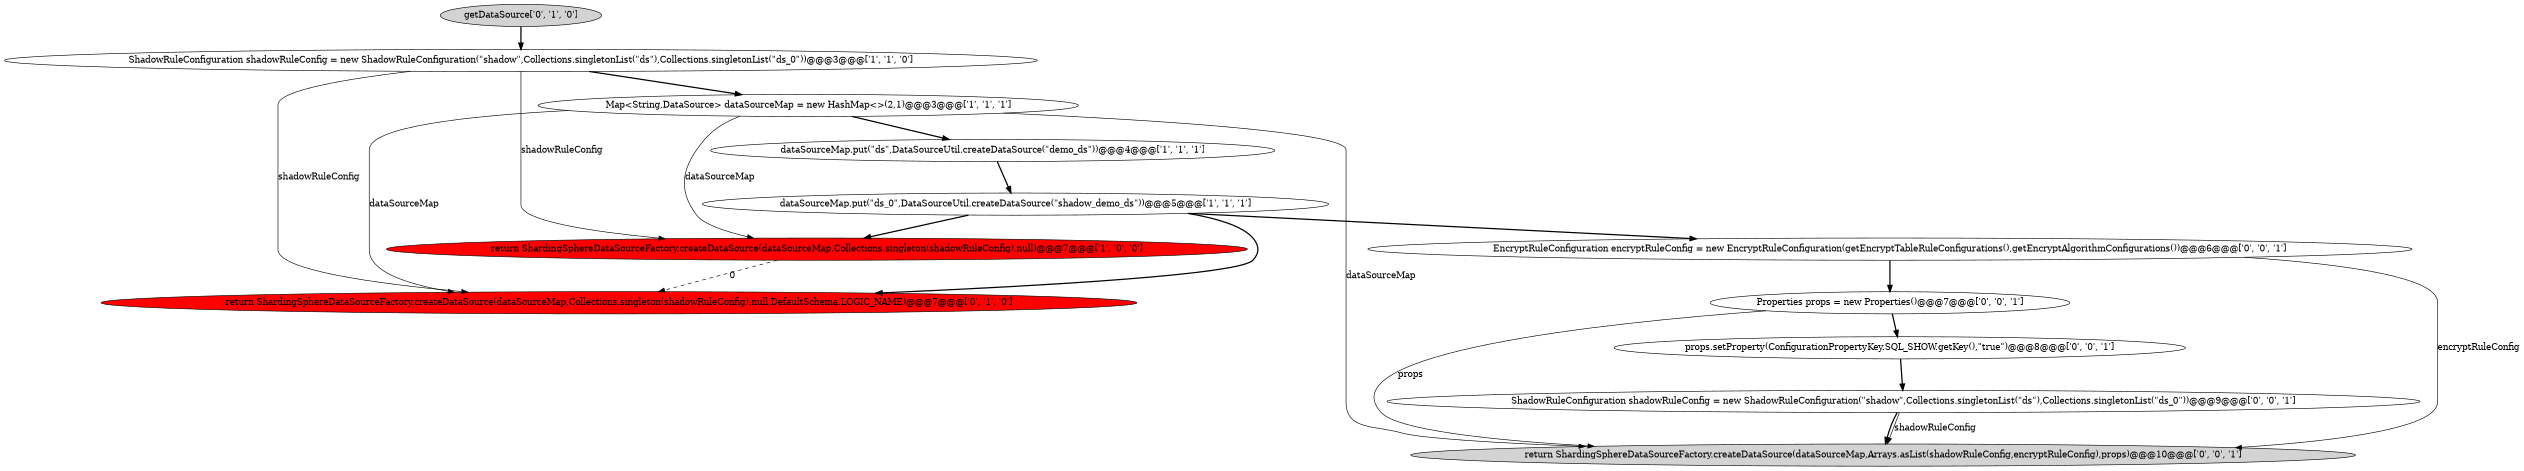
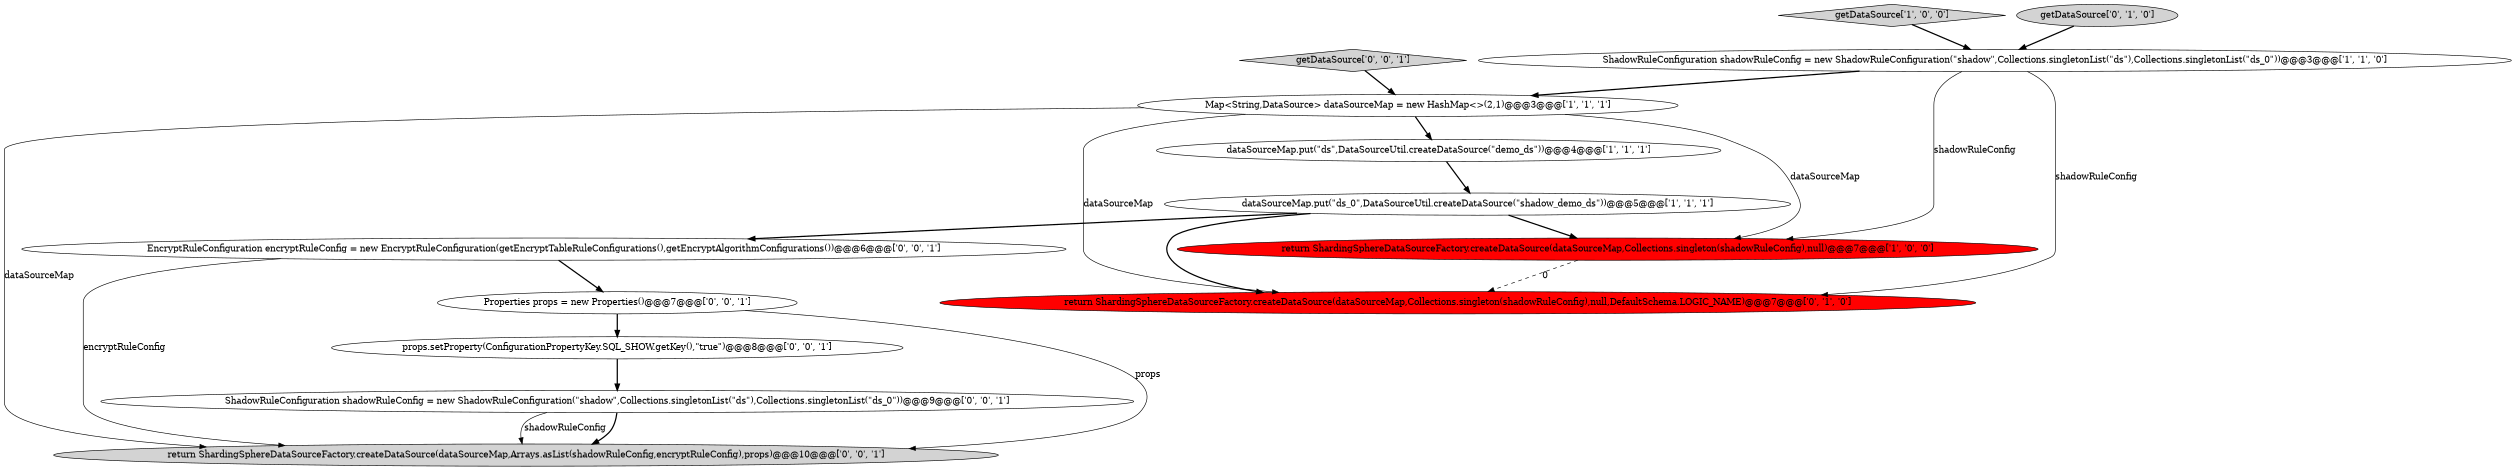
node "getDataSource['1', '0', '0']": added
node "getDataSource['0', '0', '1']": added
